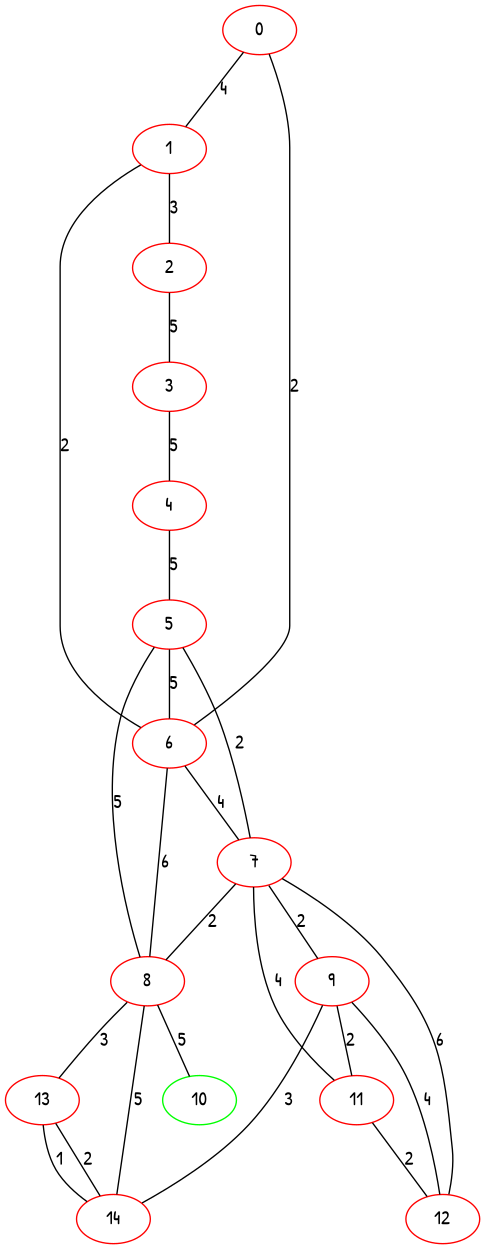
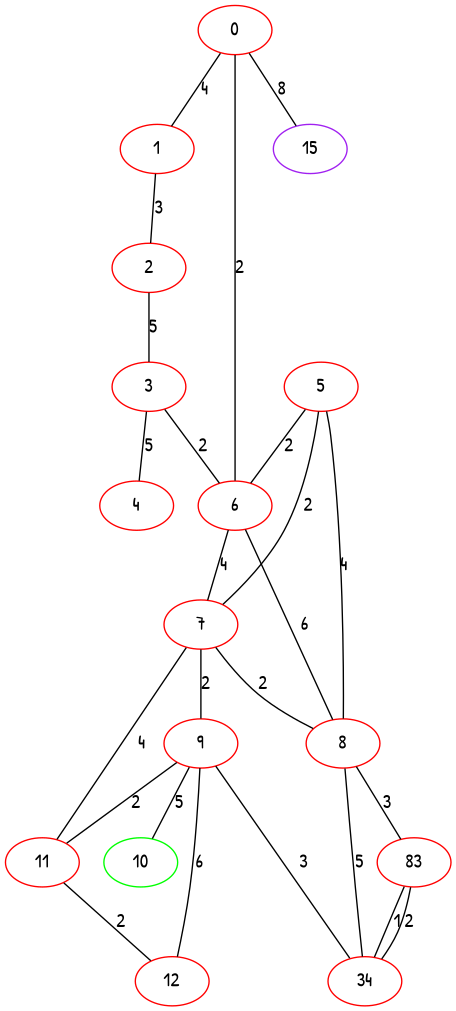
node "15": added
edge "1" -- "6": now "3" -- "6"
edge "4" -- "5": removed, label "5"
edge "5" -- "6": label "5" -> "2"
edge "5" -- "8": label "5" -> "4"
edge "7" -- "12": removed, label "6"
edge "8" -- "10": now "9" -- "10"
node "13": label "13" -> "83"
edge "9" -- "12": label "4" -> "6"
node "14": label "14" -> "34"
